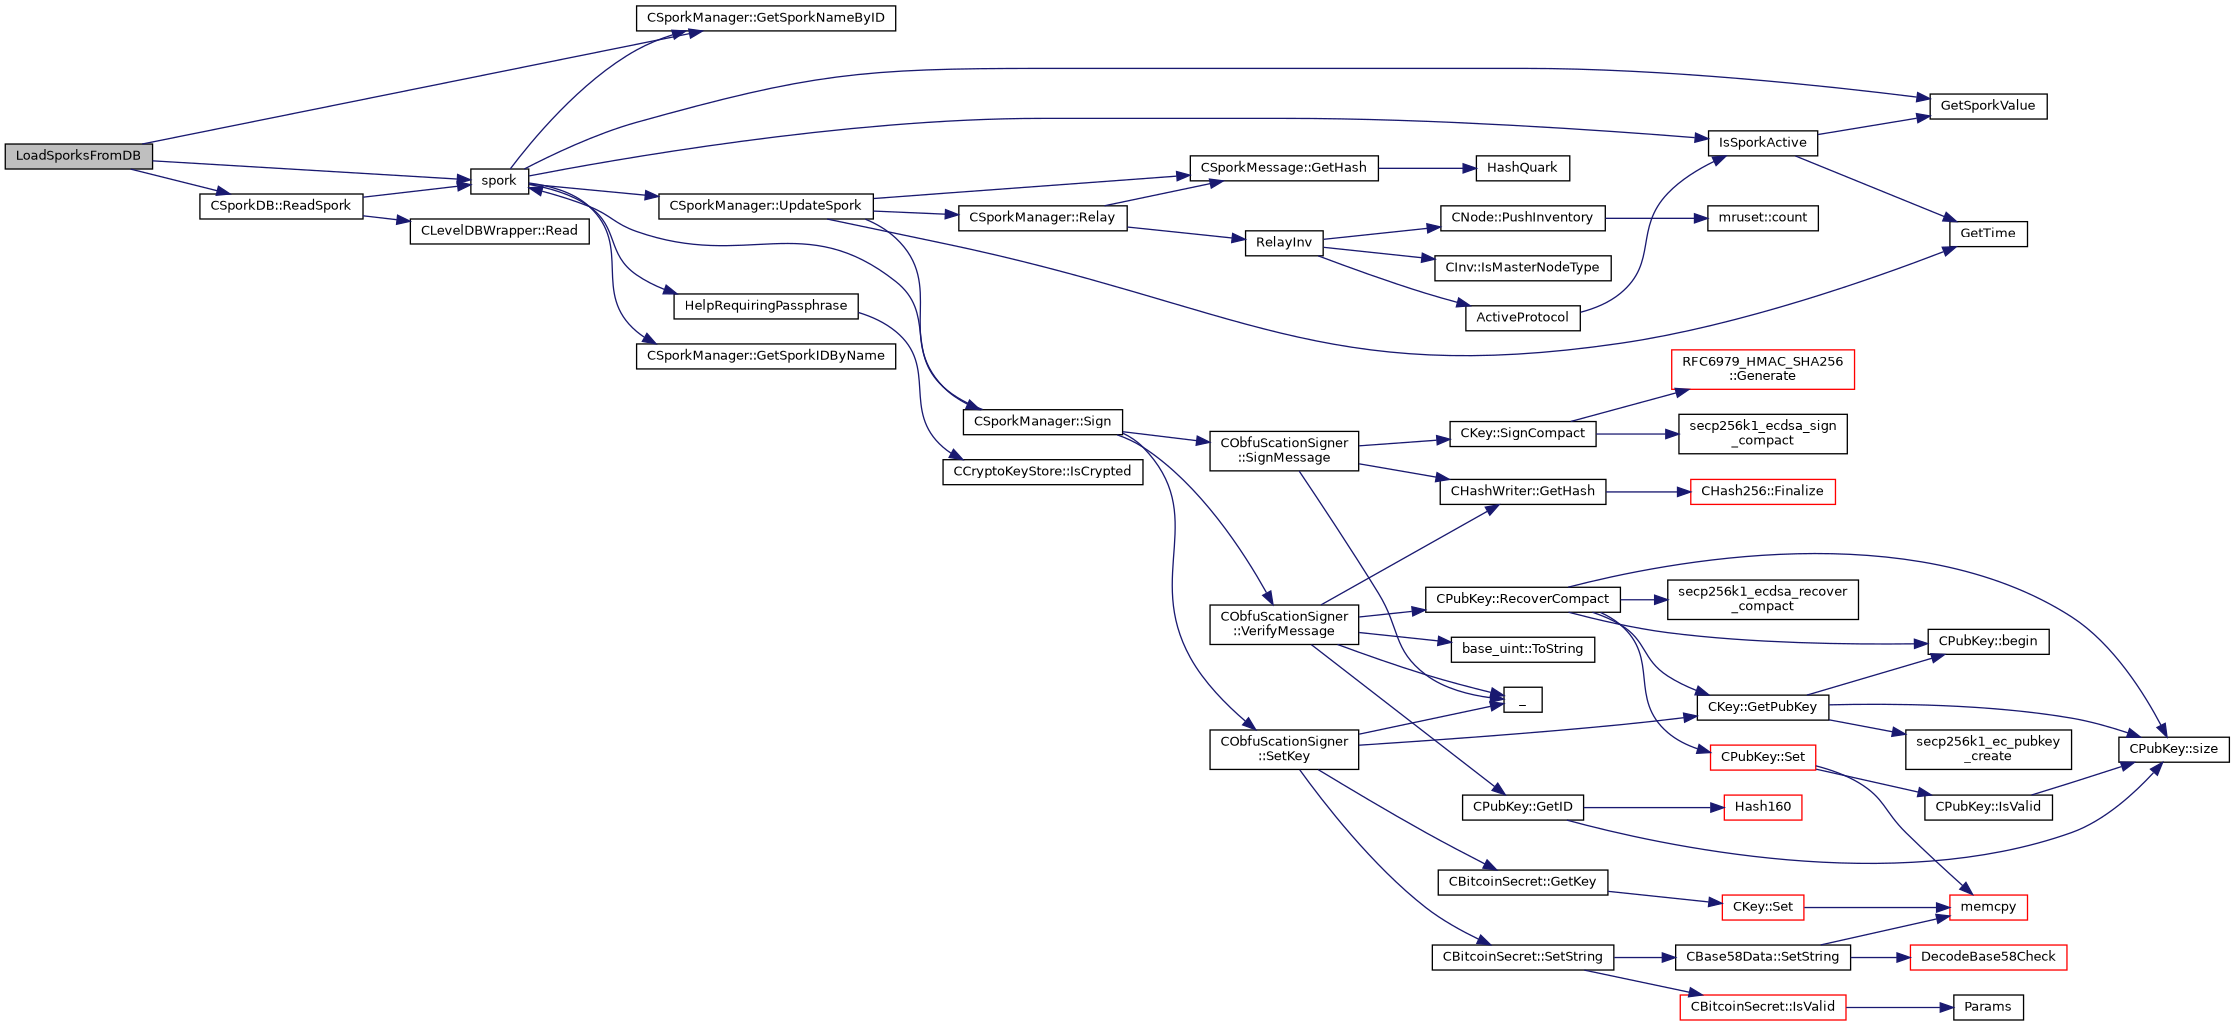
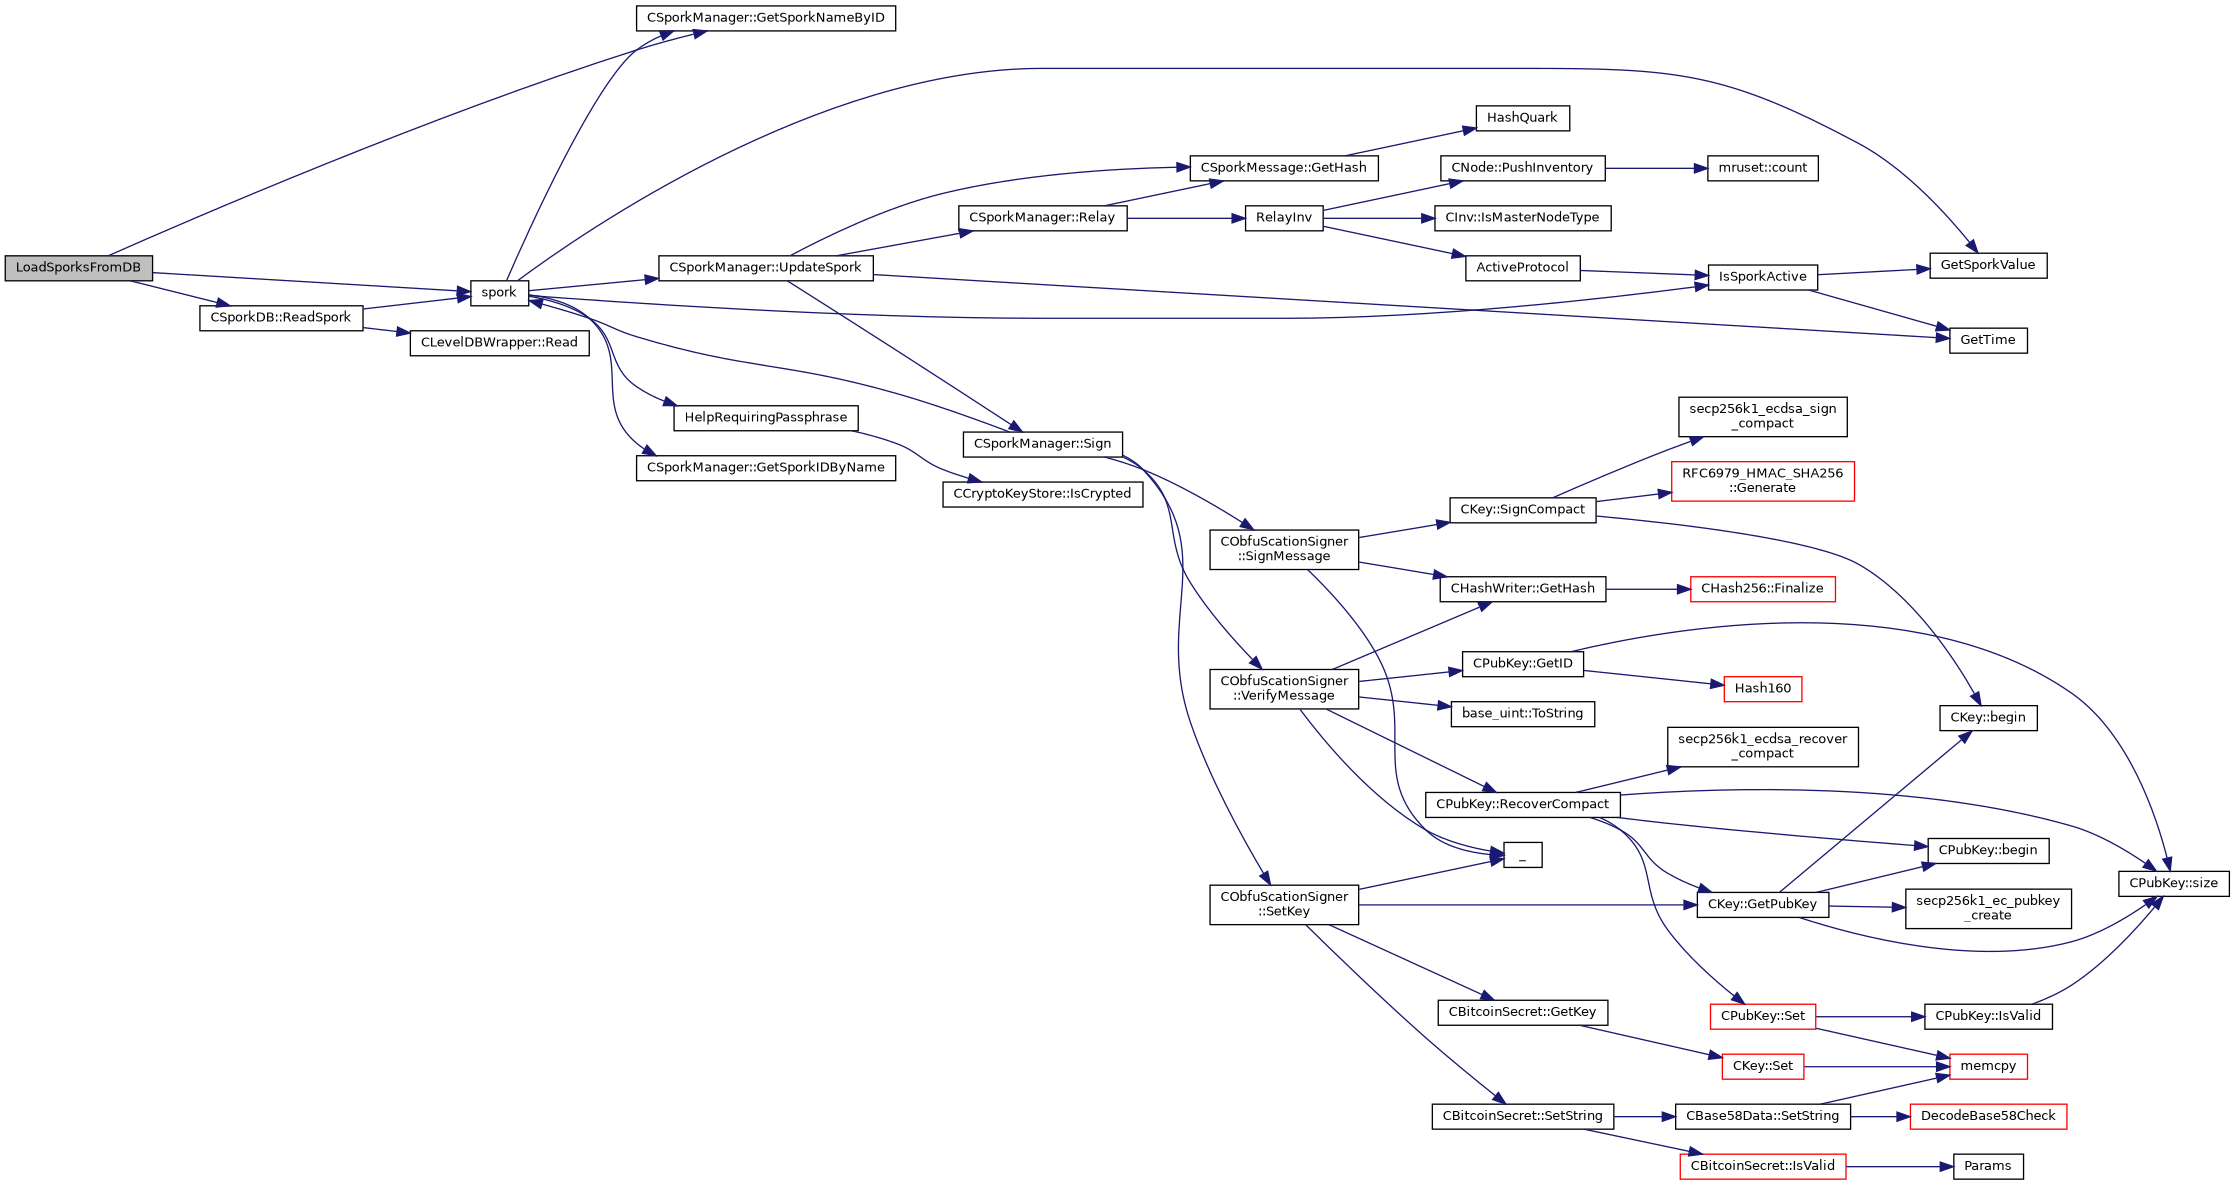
node "CKey::begin": added
